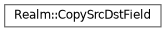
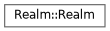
node "Realm::CopySrcDstField": label "Realm::CopySrcDstField" -> "Realm::Realm"
